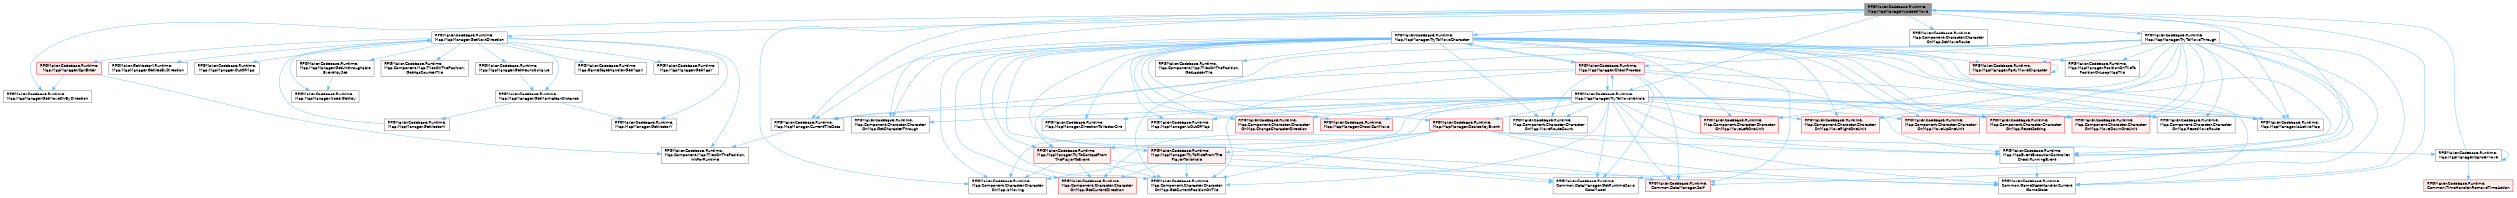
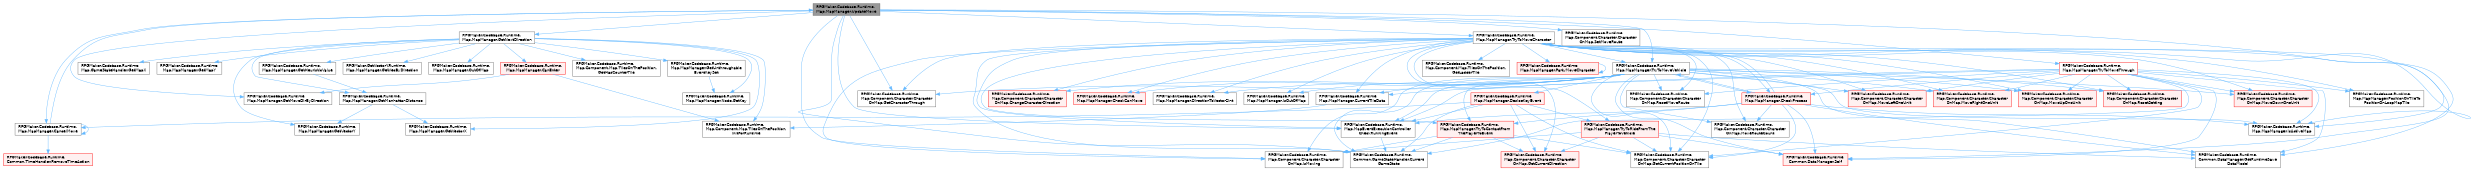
edge "RPGMaker.Codebase.Runtime. Map.MapManager.UpdateMove" -> "RPGMaker.Codebase.Runtime. Map.MapManager.CurrentTileData": now "RPGMaker.Codebase.Runtime. Map.MapManager.UpdateMove" -> "RPGMaker.Codebase.Runtime. Map.MapManager.CancelMove"
node "RPGMaker.Codebase.Runtime. Map.MapManager.TryToMoveThrough": color grey40 -> red
edge "RPGMaker.Codebase.Runtime. Map.MapManager.TryToMoveThrough" -> "RPGMaker.Codebase.Runtime. Map.MapManager.PartyMoveCharacter": removed
edge "RPGMaker.Codebase.Runtime. Map.MapManager.GetVectorX" -> "RPGMaker.Codebase.Runtime. Map.MapManager.GetNextDirection": reversed
edge "RPGMaker.Codebase.Runtime. Map.MapManager.TryToMoveCharacter" -> "RPGMaker.Codebase.Runtime. Map.MapManager.DesiceKeyEvent": now "RPGMaker.Codebase.Runtime. Map.MapManager.TryToMoveCharacter" -> "RPGMaker.Codebase.Runtime. Map.MapManager.TryToMoveVehicle"
